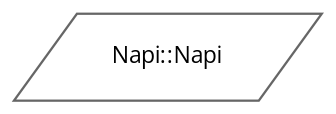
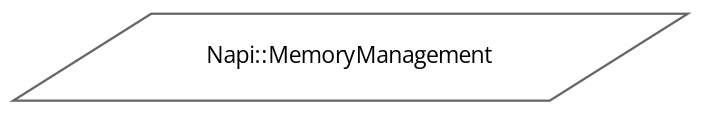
node "Napi::Napi": label "Napi::Napi" -> "Napi::MemoryManagement"
